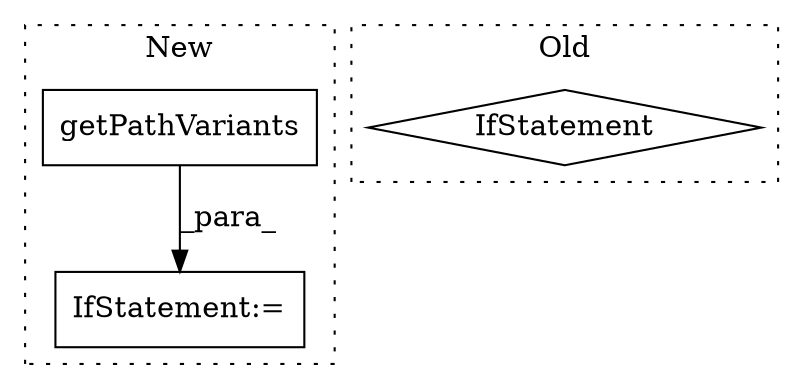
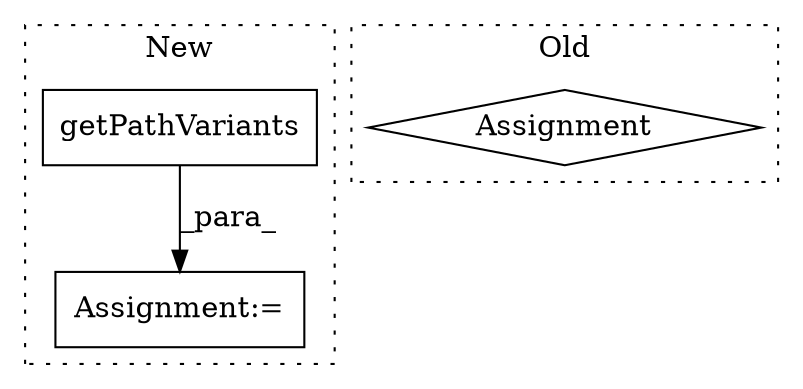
node "IfStatement": label "IfStatement" -> "Assignment"
node "IfStatement:=": label "IfStatement:=" -> "Assignment:="
